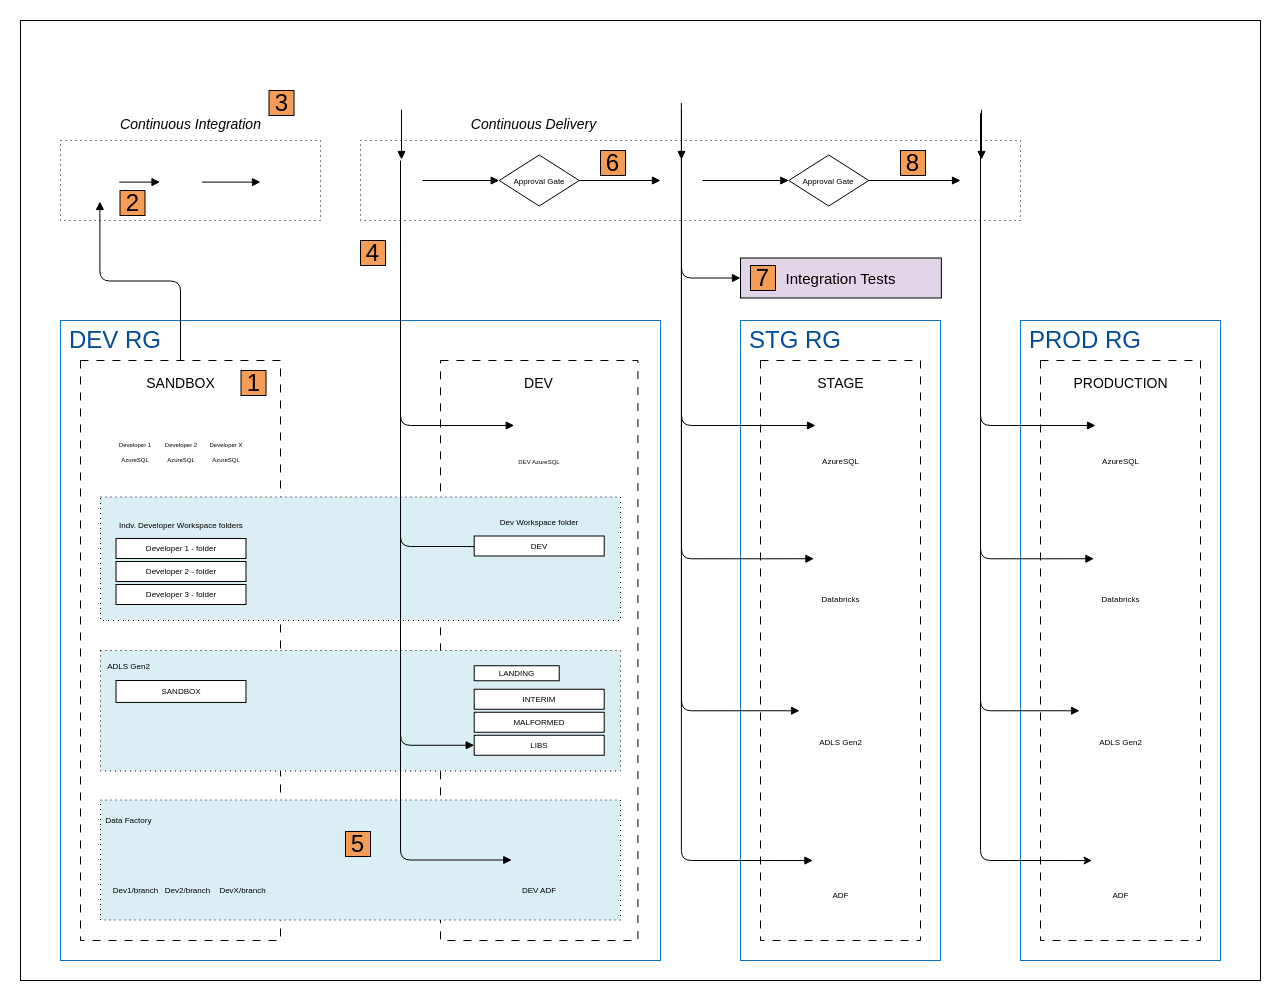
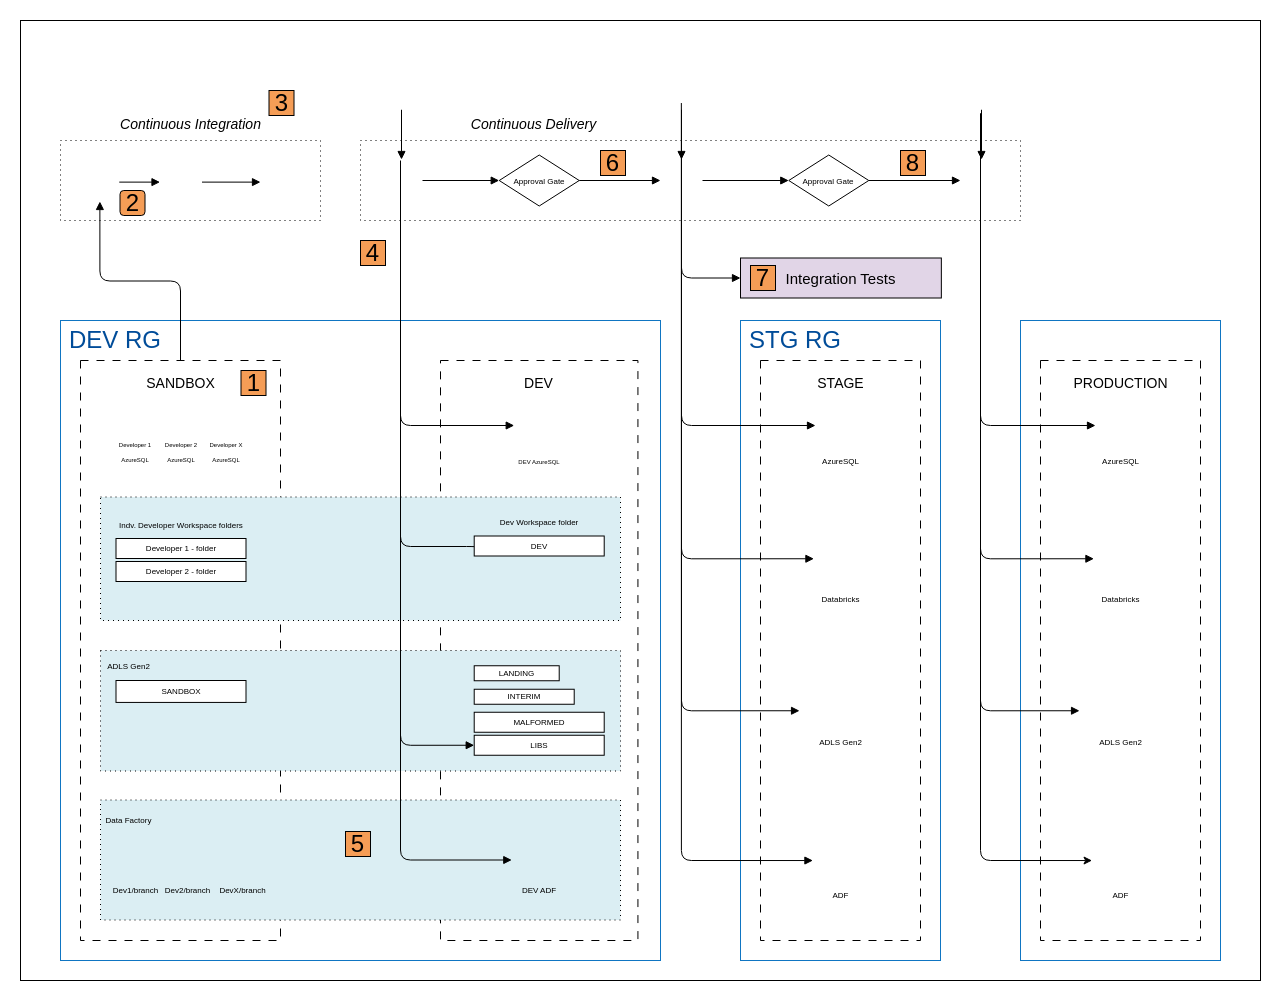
node "2": shape rectangle -> rounded rectangle
node "PROD RG": removed
node "Developer 3 - folder": removed
node "INTERIM": size 130x20 -> 100x15
